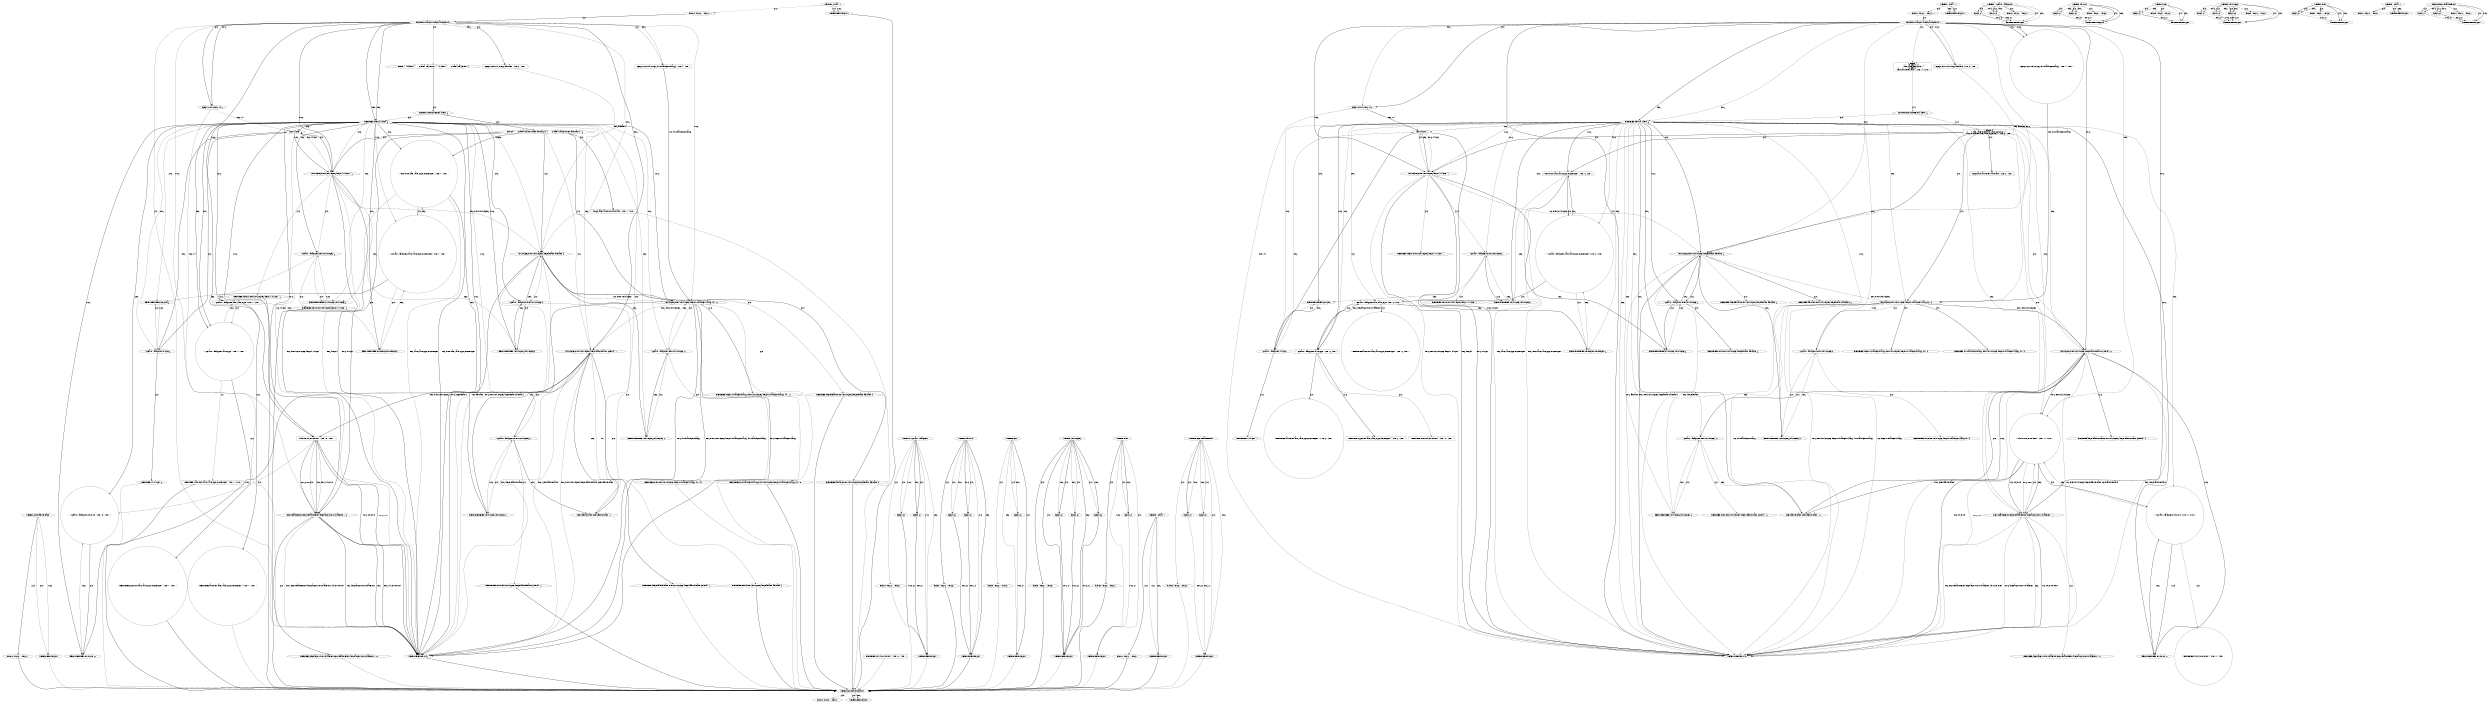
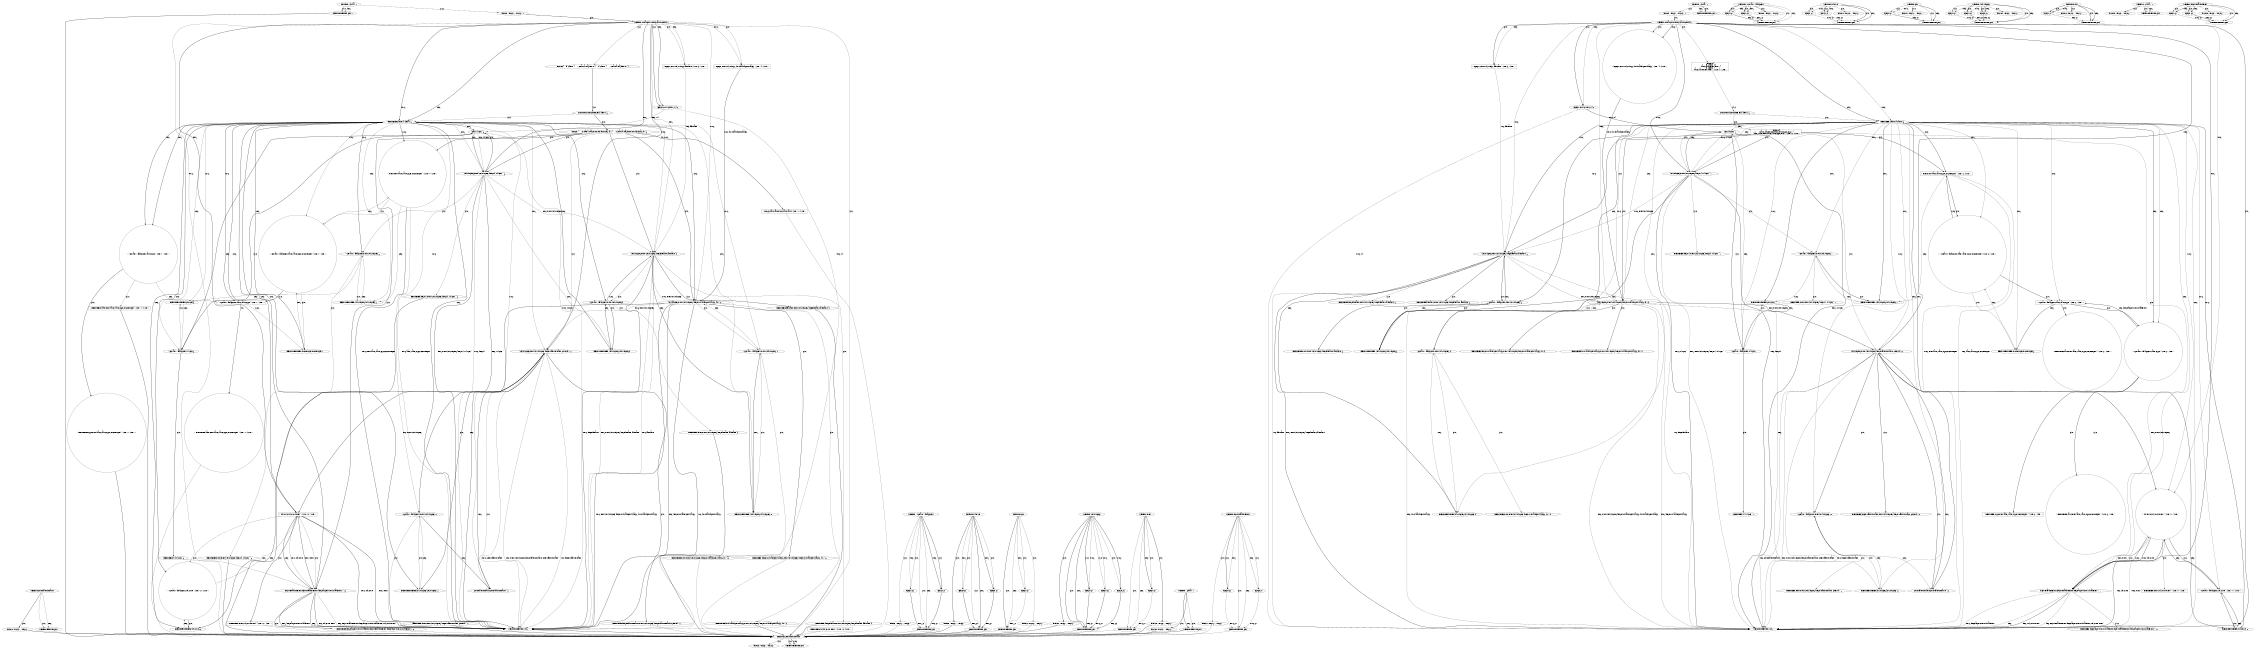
node "<(LOCAL,base.Value event: base.Value)<SUB>6</SUB>>": removed
edge "<(<operator>.fieldAccess,base::Value::Type)<SUB>6</SUB>>" -> "<(<operator>.fieldAccess,Value::Type)<SUB>6</SUB>>": label "CDG: " -> "AST: "
edge "<(<operator>.fieldAccess,base::Value::Type)<SUB>7</SUB>>" -> "<(<operator>.fieldAccess,Value::Type)<SUB>7</SUB>>": removed, label "AST:"
node "<(<operator>.fieldAccess,Value::Type)<SUB>6</SUB>>": shape box -> circle
edge "<(<operator>.fieldAccess,Value::Type)<SUB>6</SUB>>" -> "<(IDENTIFIER,event,std::move(event))<SUB>11</SUB>>": now "<(std.move,std::move(event))<SUB>11</SUB>>" -> "<(IDENTIFIER,event,std::move(event))<SUB>11</SUB>>"
edge "<(<operator>.fieldAccess,std::move)<SUB>11</SUB>>" -> "<(std.move,std::move(event))<SUB>11</SUB>>": style solid -> bold
node "<(<operator>.fieldAccess,std::move)<SUB>11</SUB>>": shape circle -> box
edge "<(<operator>.fieldAccess,std::move)<SUB>12</SUB>>" -> "<(std.move,std::move(event))<SUB>12</SUB>>": added, label "CFG:"
node "<(IDENTIFIER,event,std::move(event))<SUB>12</SUB>>": added
node "<(IDENTIFIER,std,std::move(event))<SUB>11</SUB>>": removed
